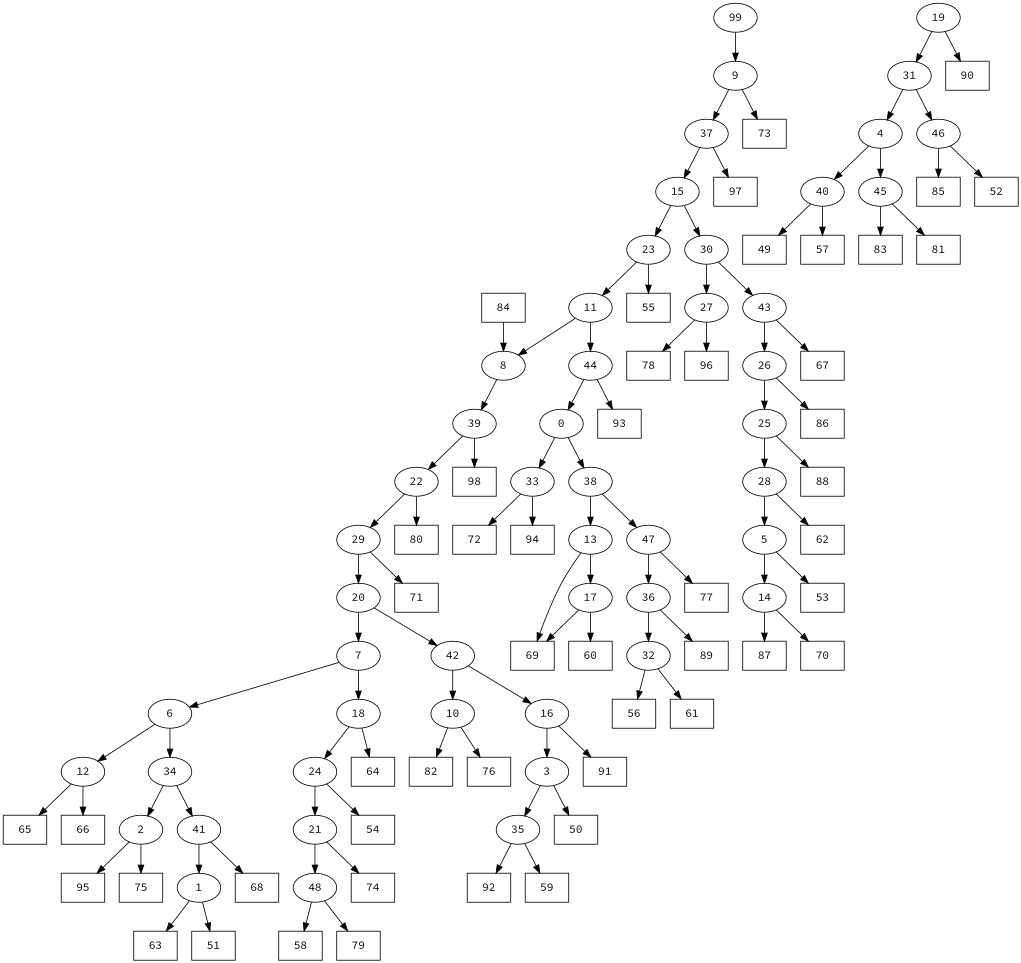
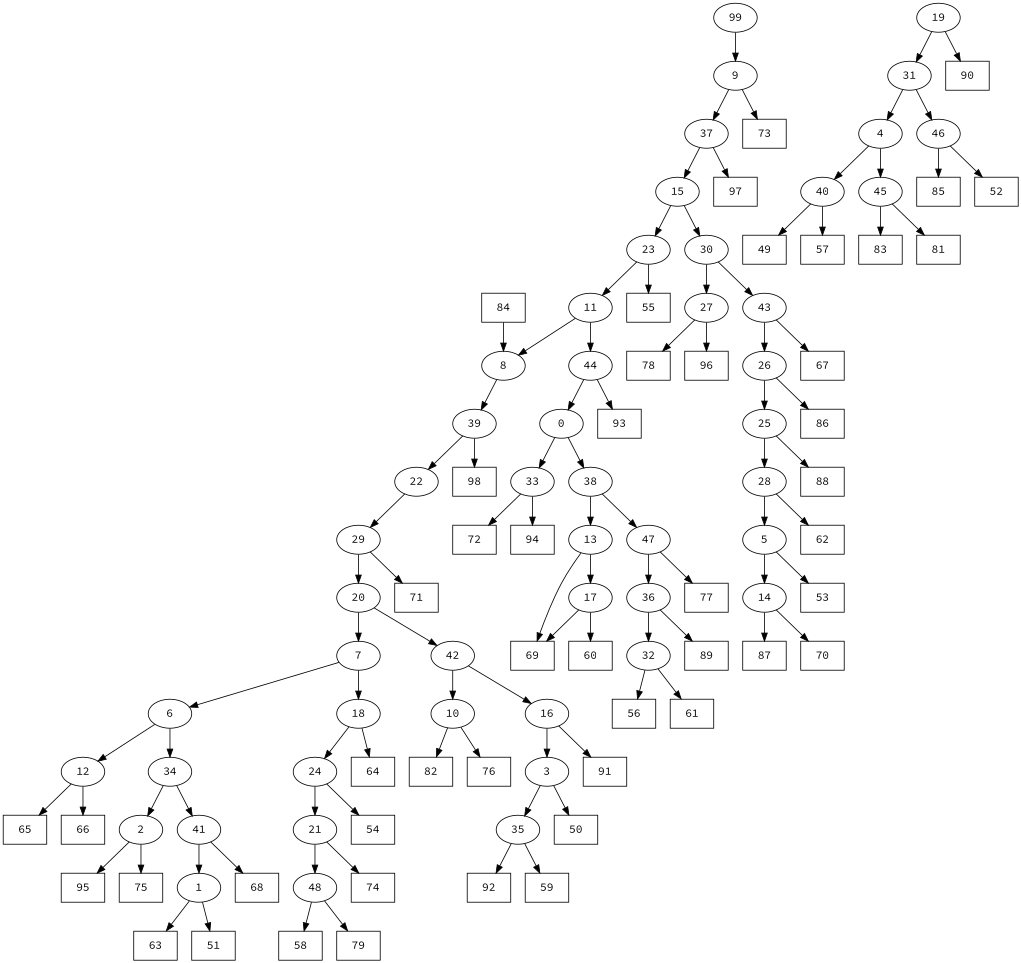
node "80": removed
